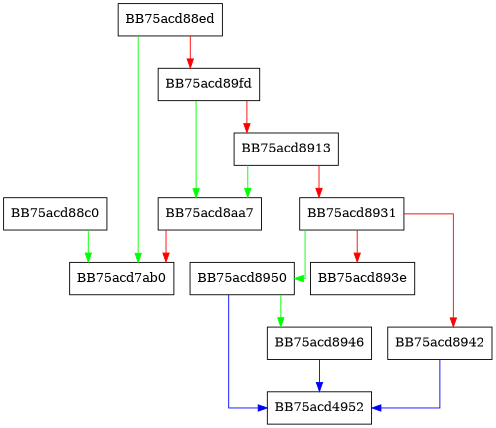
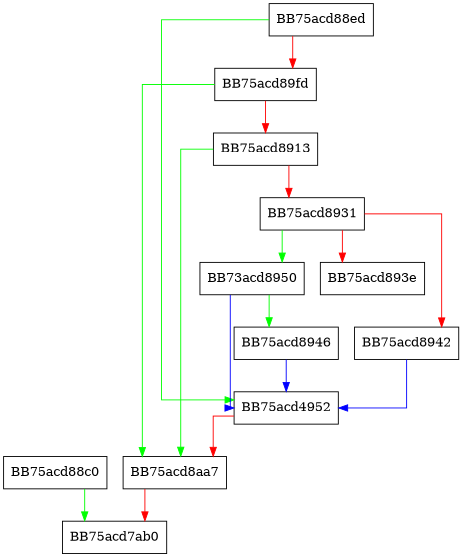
edge "BB75acd88ed" -> "BB75acd7ab0": now "BB75acd88ed" -> "BB75acd4952"
node "BB75acd8950": label "BB75acd8950" -> "BB73acd8950"
edge "BB75acd4952" -> "BB75acd8aa7": added
